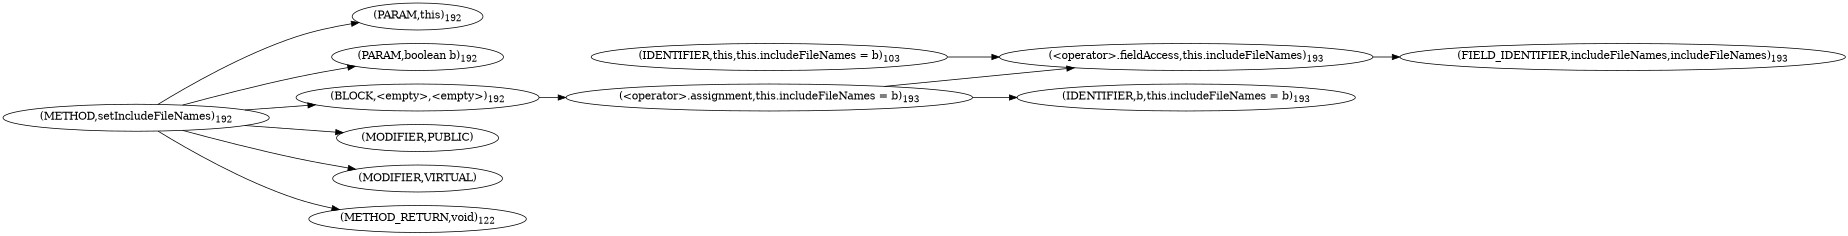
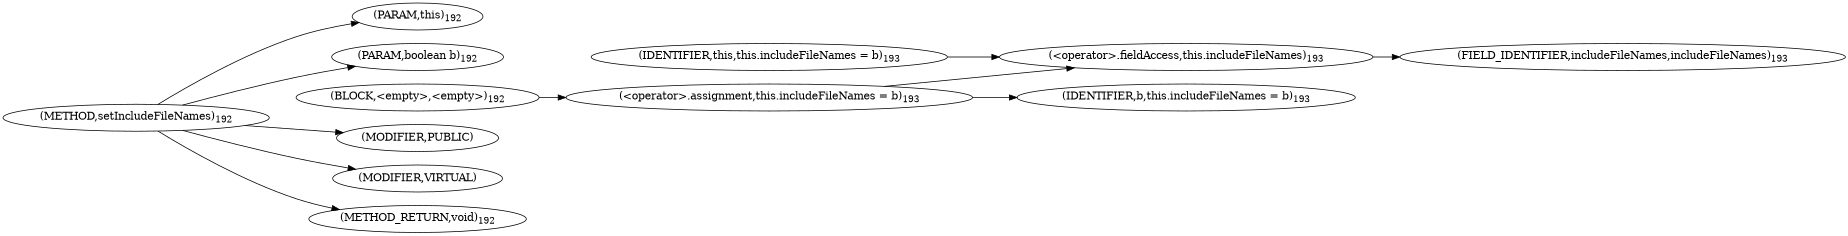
node "(IDENTIFIER,this,this.includeFileNames = b)": text "103" -> "193"
edge "(METHOD,setIncludeFileNames)" -> "(BLOCK,<empty>,<empty>)": removed
node "(METHOD_RETURN,void)": text "122" -> "192"
